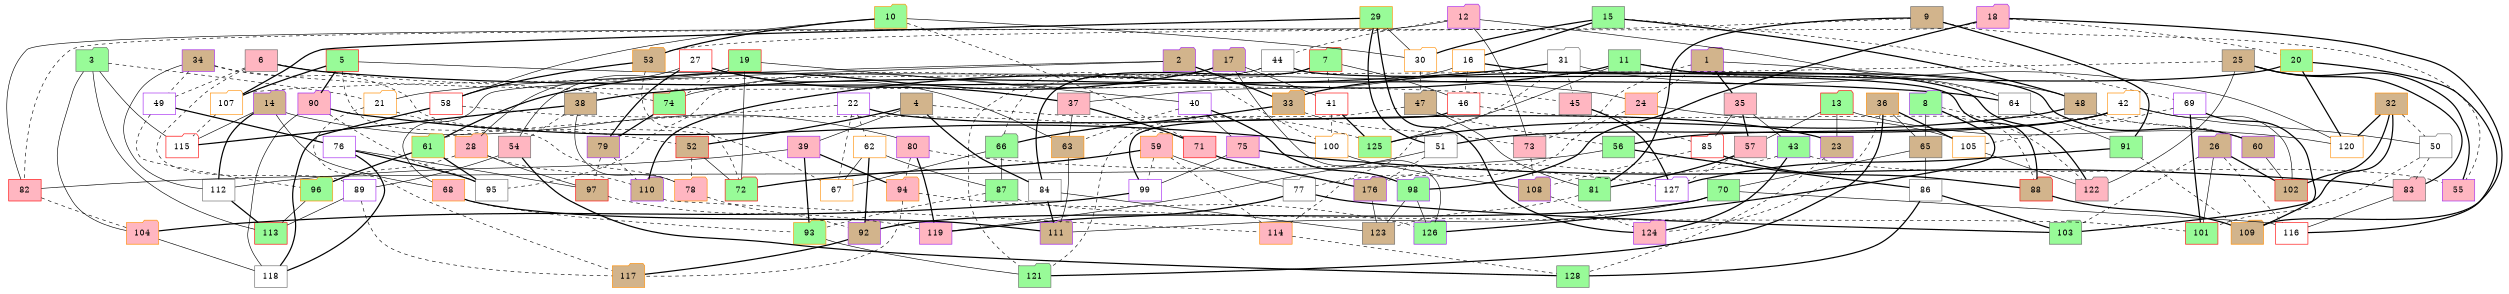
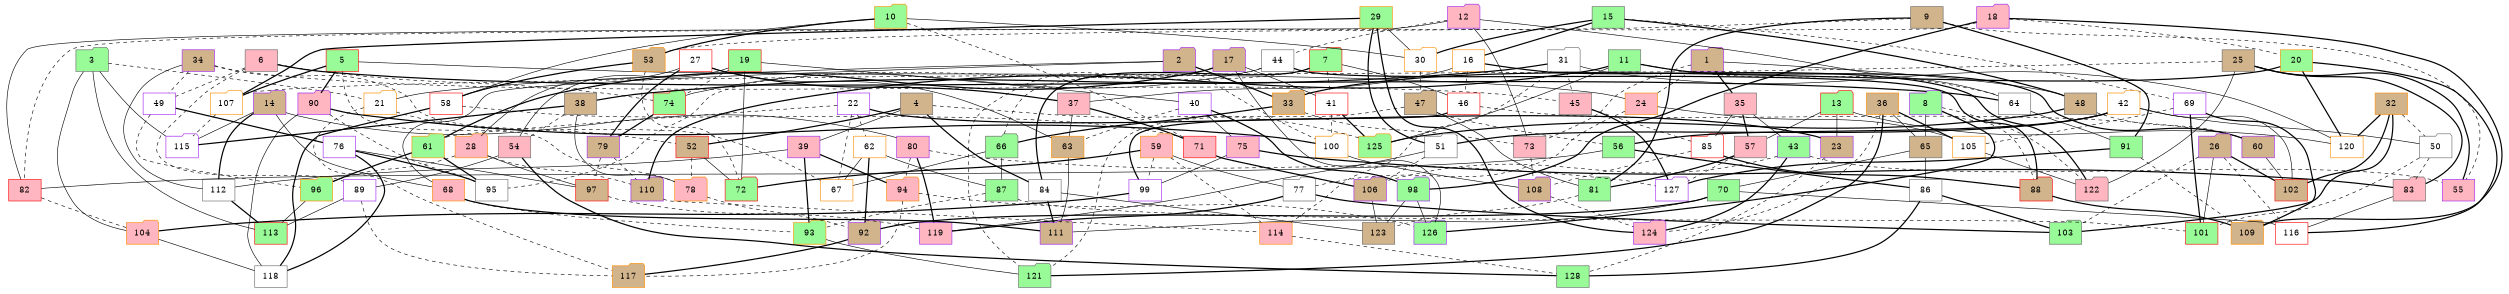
node "115": color red -> purple
node "125": shape box -> folder
node "176": label "176" -> "106"
